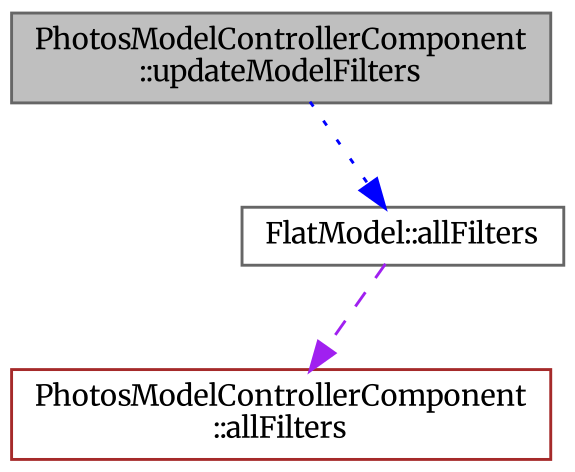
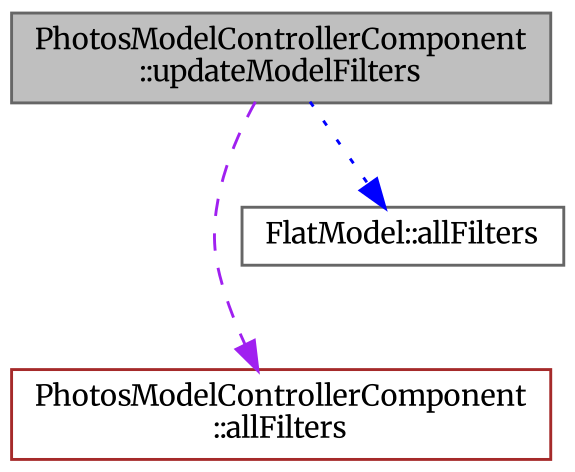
edge "FlatModel::allFilters" -> "PhotosModelControllerComponent ::allFilters": now "PhotosModelControllerComponent ::updateModelFilters" -> "PhotosModelControllerComponent ::allFilters"
